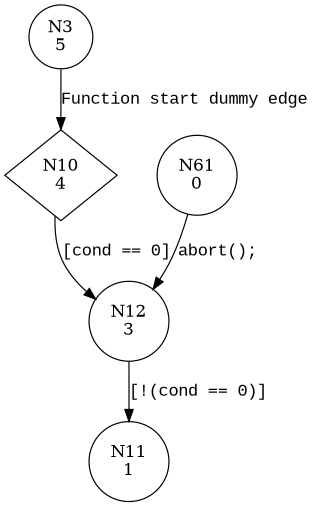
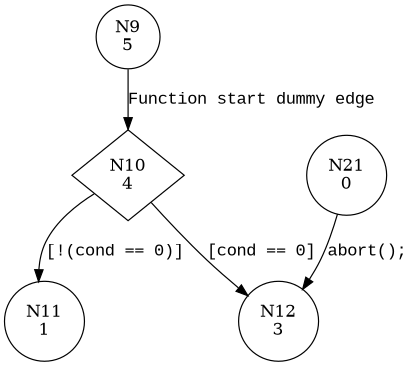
node "N3 5": label "N3 5" -> "N9 5"
node "N61 0": label "N61 0" -> "N21 0"
edge "N12 3" -> "N11 1": now "N10 4" -> "N11 1"
